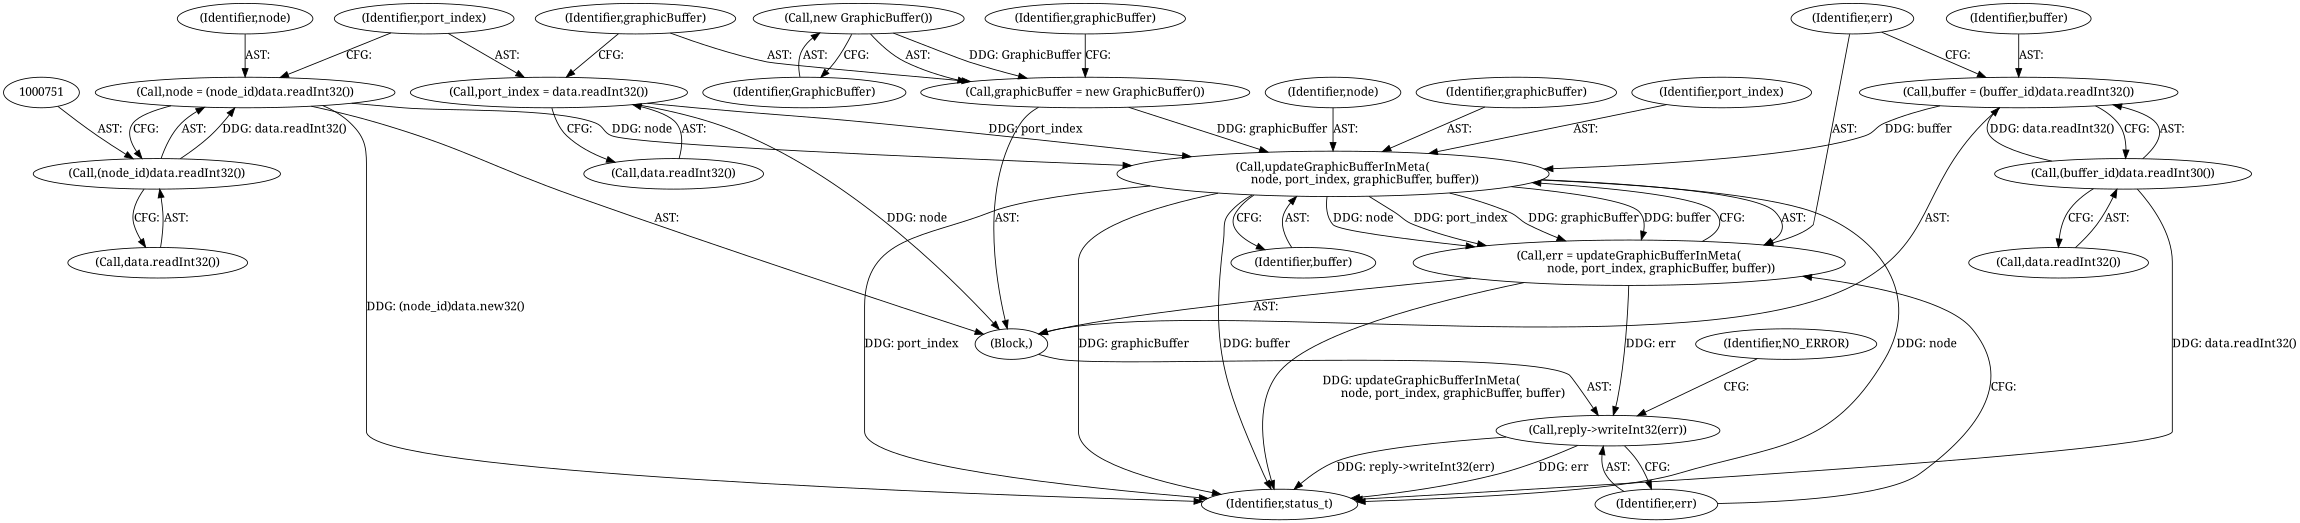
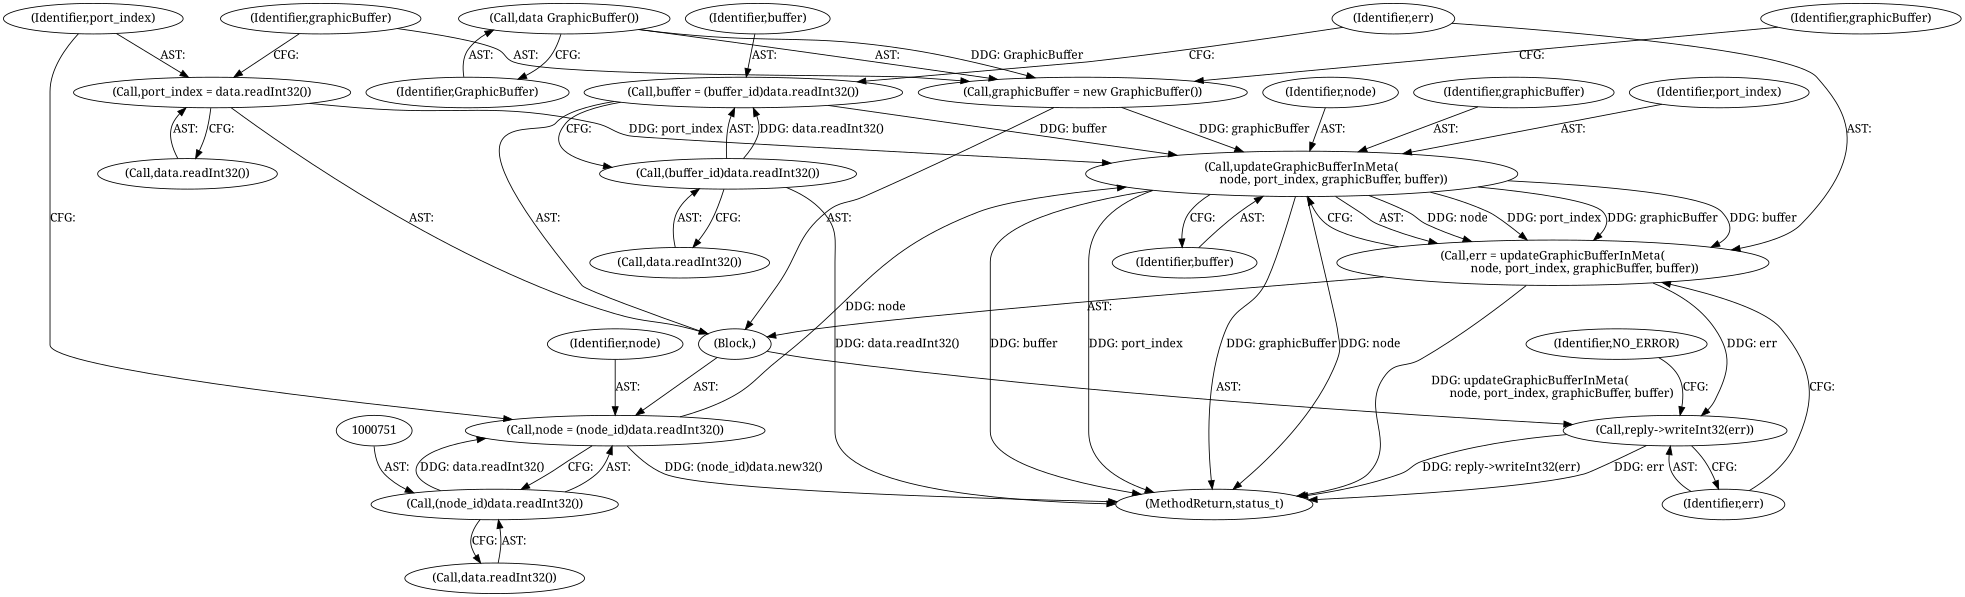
node "(Call,new GraphicBuffer())": label "(Call,new GraphicBuffer())" -> "(Call,data GraphicBuffer())"
node "(Call,(buffer_id)data.readInt30())": label "(Call,(buffer_id)data.readInt30())" -> "(Call,(buffer_id)data.readInt32())"
edge "(Call,port_index = data.readInt32())" -> "(Block,)": label "DDG: node" -> "AST: "
edge "(Call,node = (node_id)data.readInt32())" -> "(Block,)": reversed
node "(Identifier,status_t)": label "(Identifier,status_t)" -> "(MethodReturn,status_t)"
